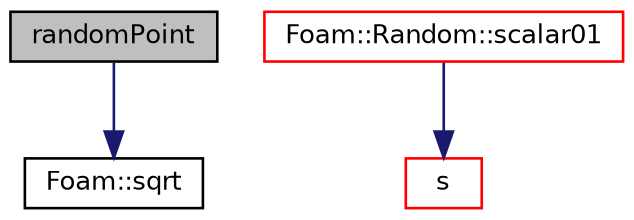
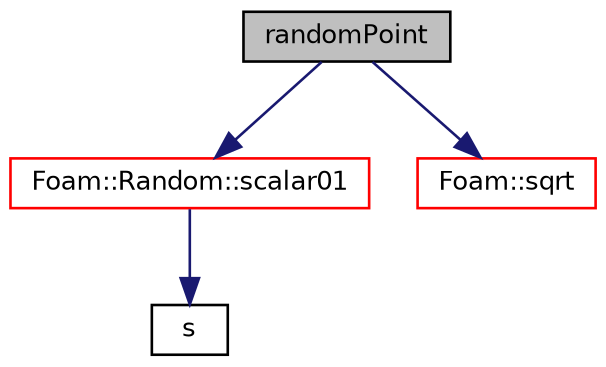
edge "randomPoint" -> "Foam::Random::scalar01": added
node "Foam::sqrt": color black -> red
node "s": color red -> black
